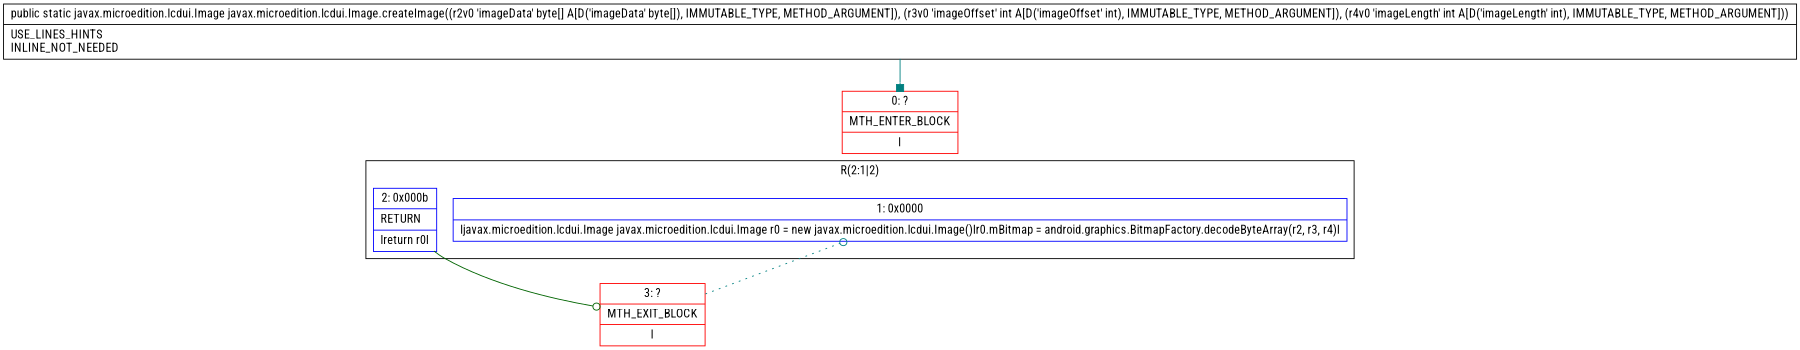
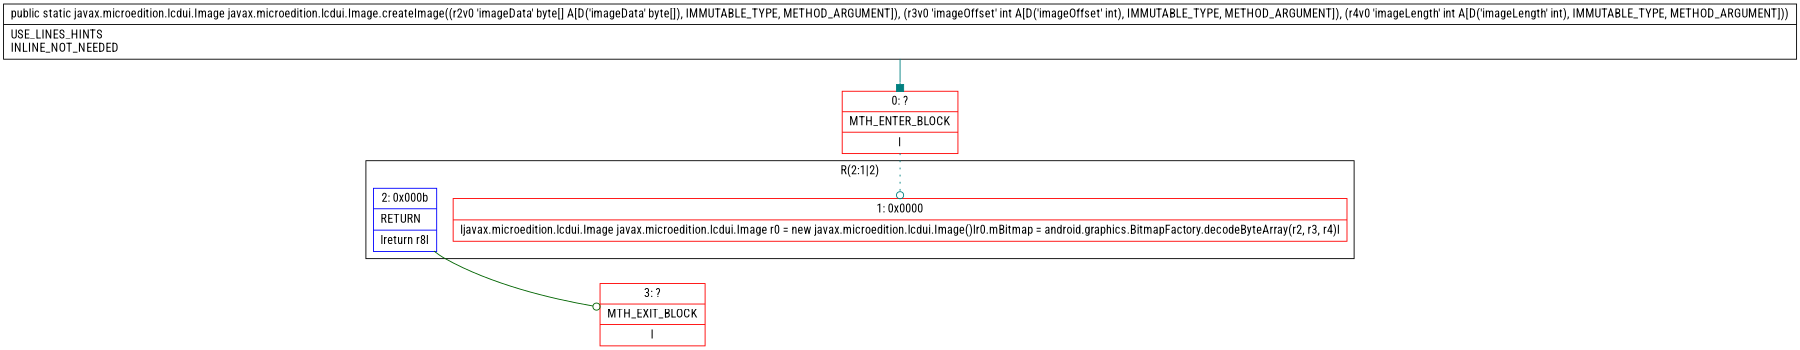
node "1: 0x0000": color blue -> red
node "2: 0x000b": text "lreturn r0l" -> "lreturn r8l"
edge "3: ?" -> "1: 0x0000": now "0: ?" -> "1: 0x0000"
